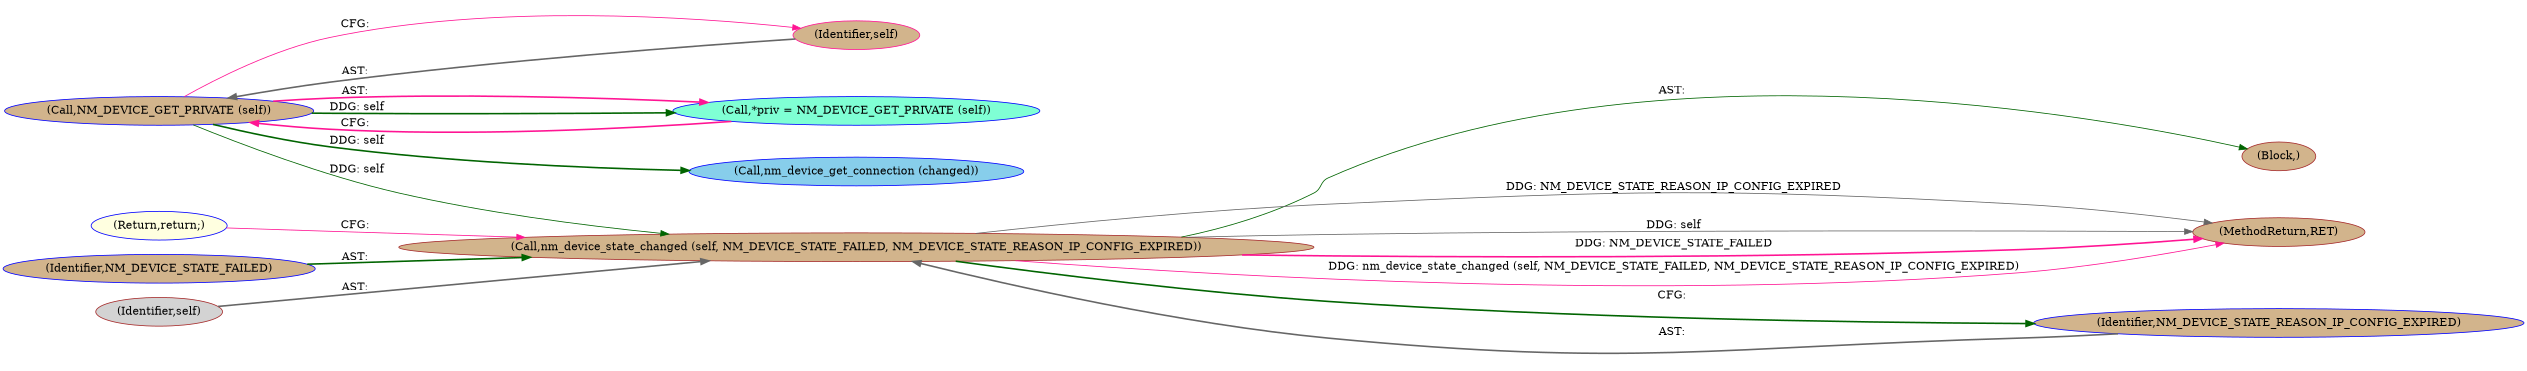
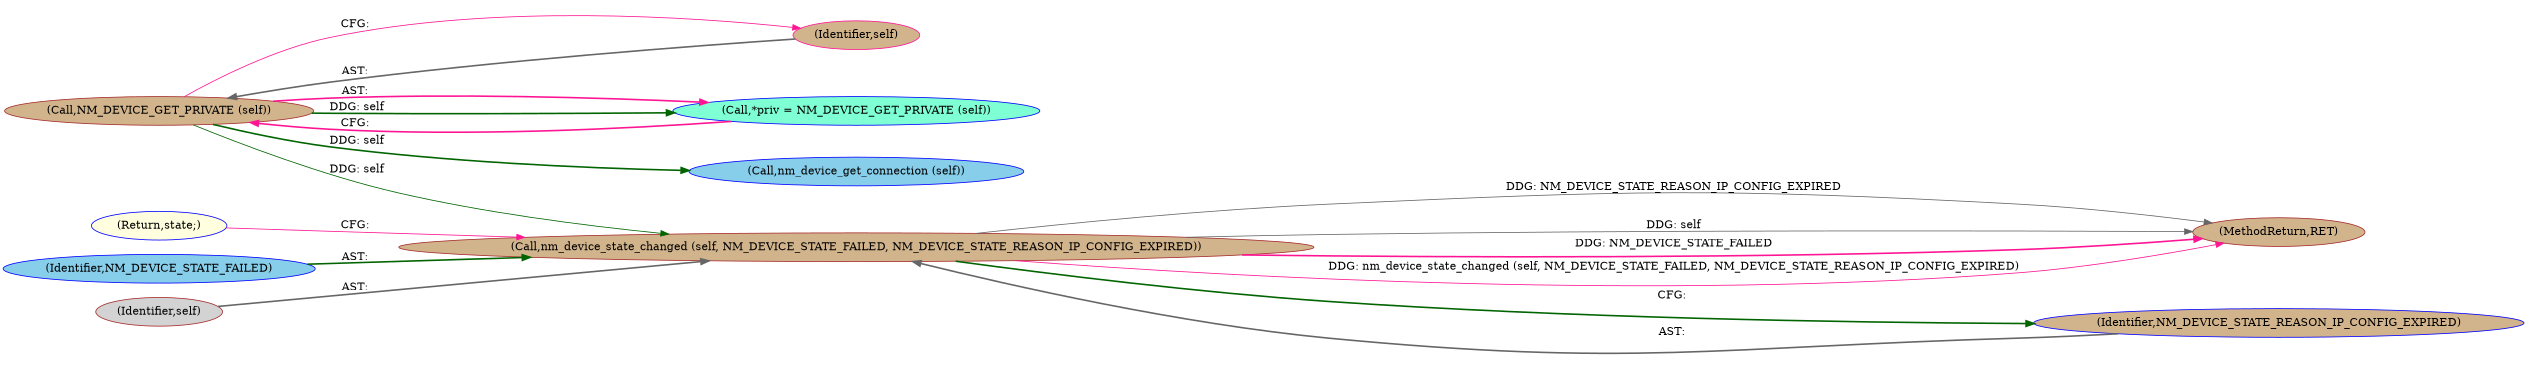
node "(Call,NM_DEVICE_GET_PRIVATE (self))": color blue -> brown
node "(Block,)": removed
node "(Call,nm_device_get_connection (changed))": label "(Call,nm_device_get_connection (changed))" -> "(Call,nm_device_get_connection (self))"
node "(Return,return;)": label "(Return,return;)" -> "(Return,state;)"
node "(Identifier,NM_DEVICE_STATE_FAILED)": fillcolor tan -> skyblue
